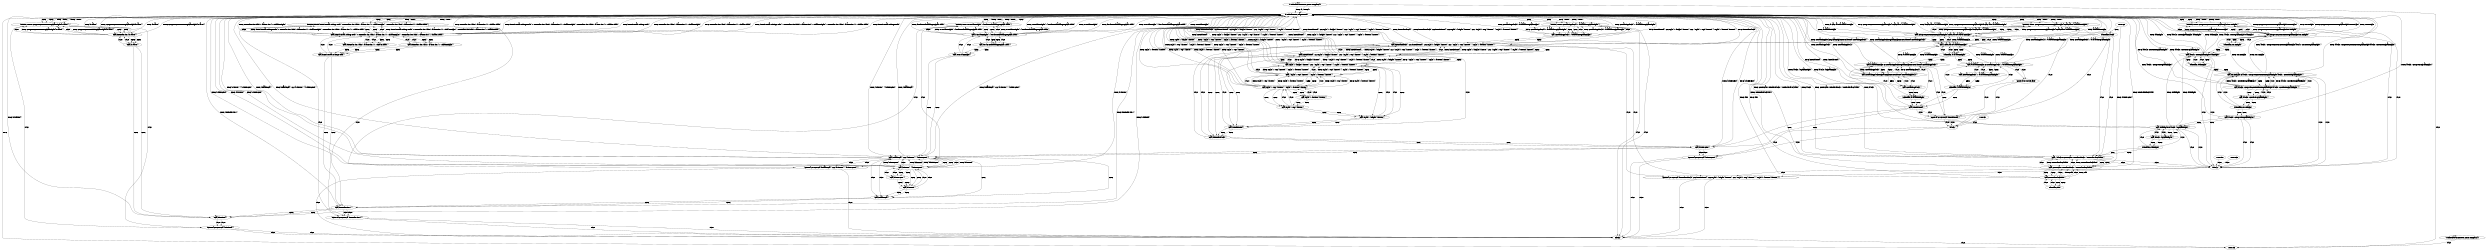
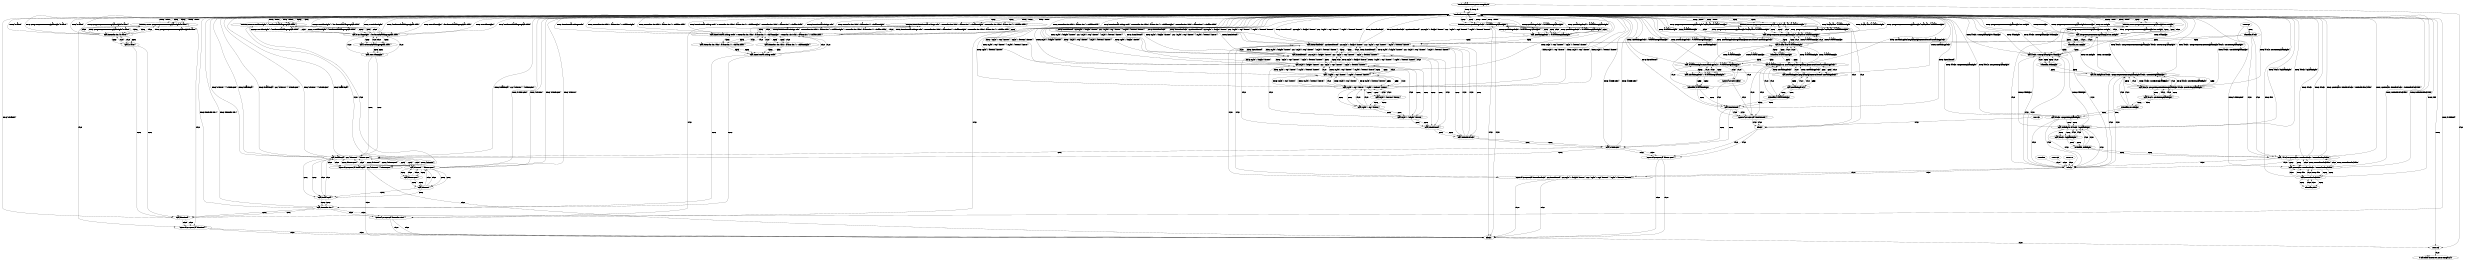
node "1000170": added
edge "(MethodParameterOut,const Length& h)" -> "1000103": reversed
